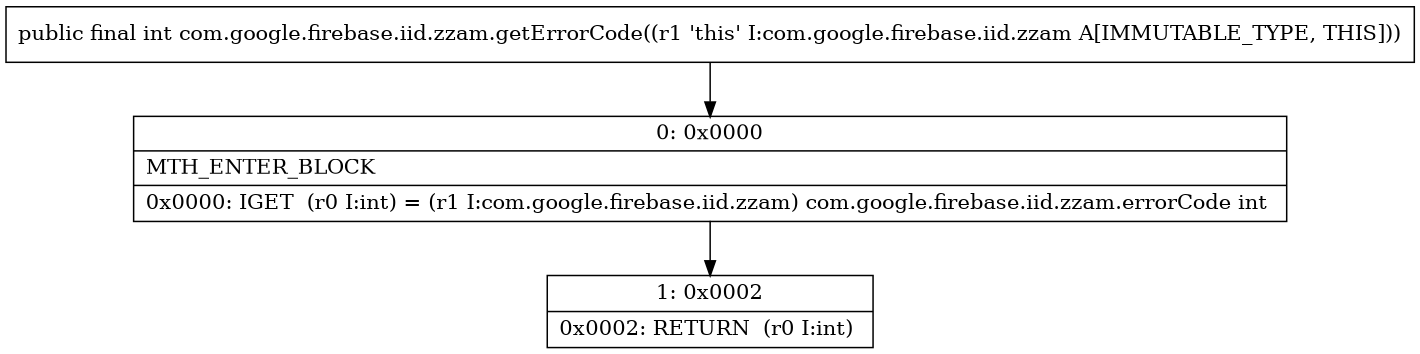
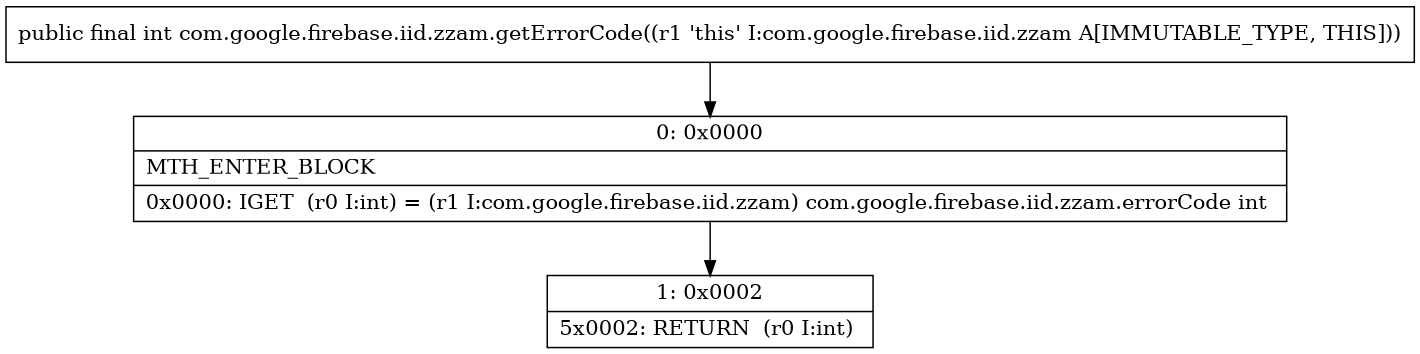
node "1: 0x0002": text "0x0002: RETURN  (r0 I:int)" -> "5x0002: RETURN  (r0 I:int)"
